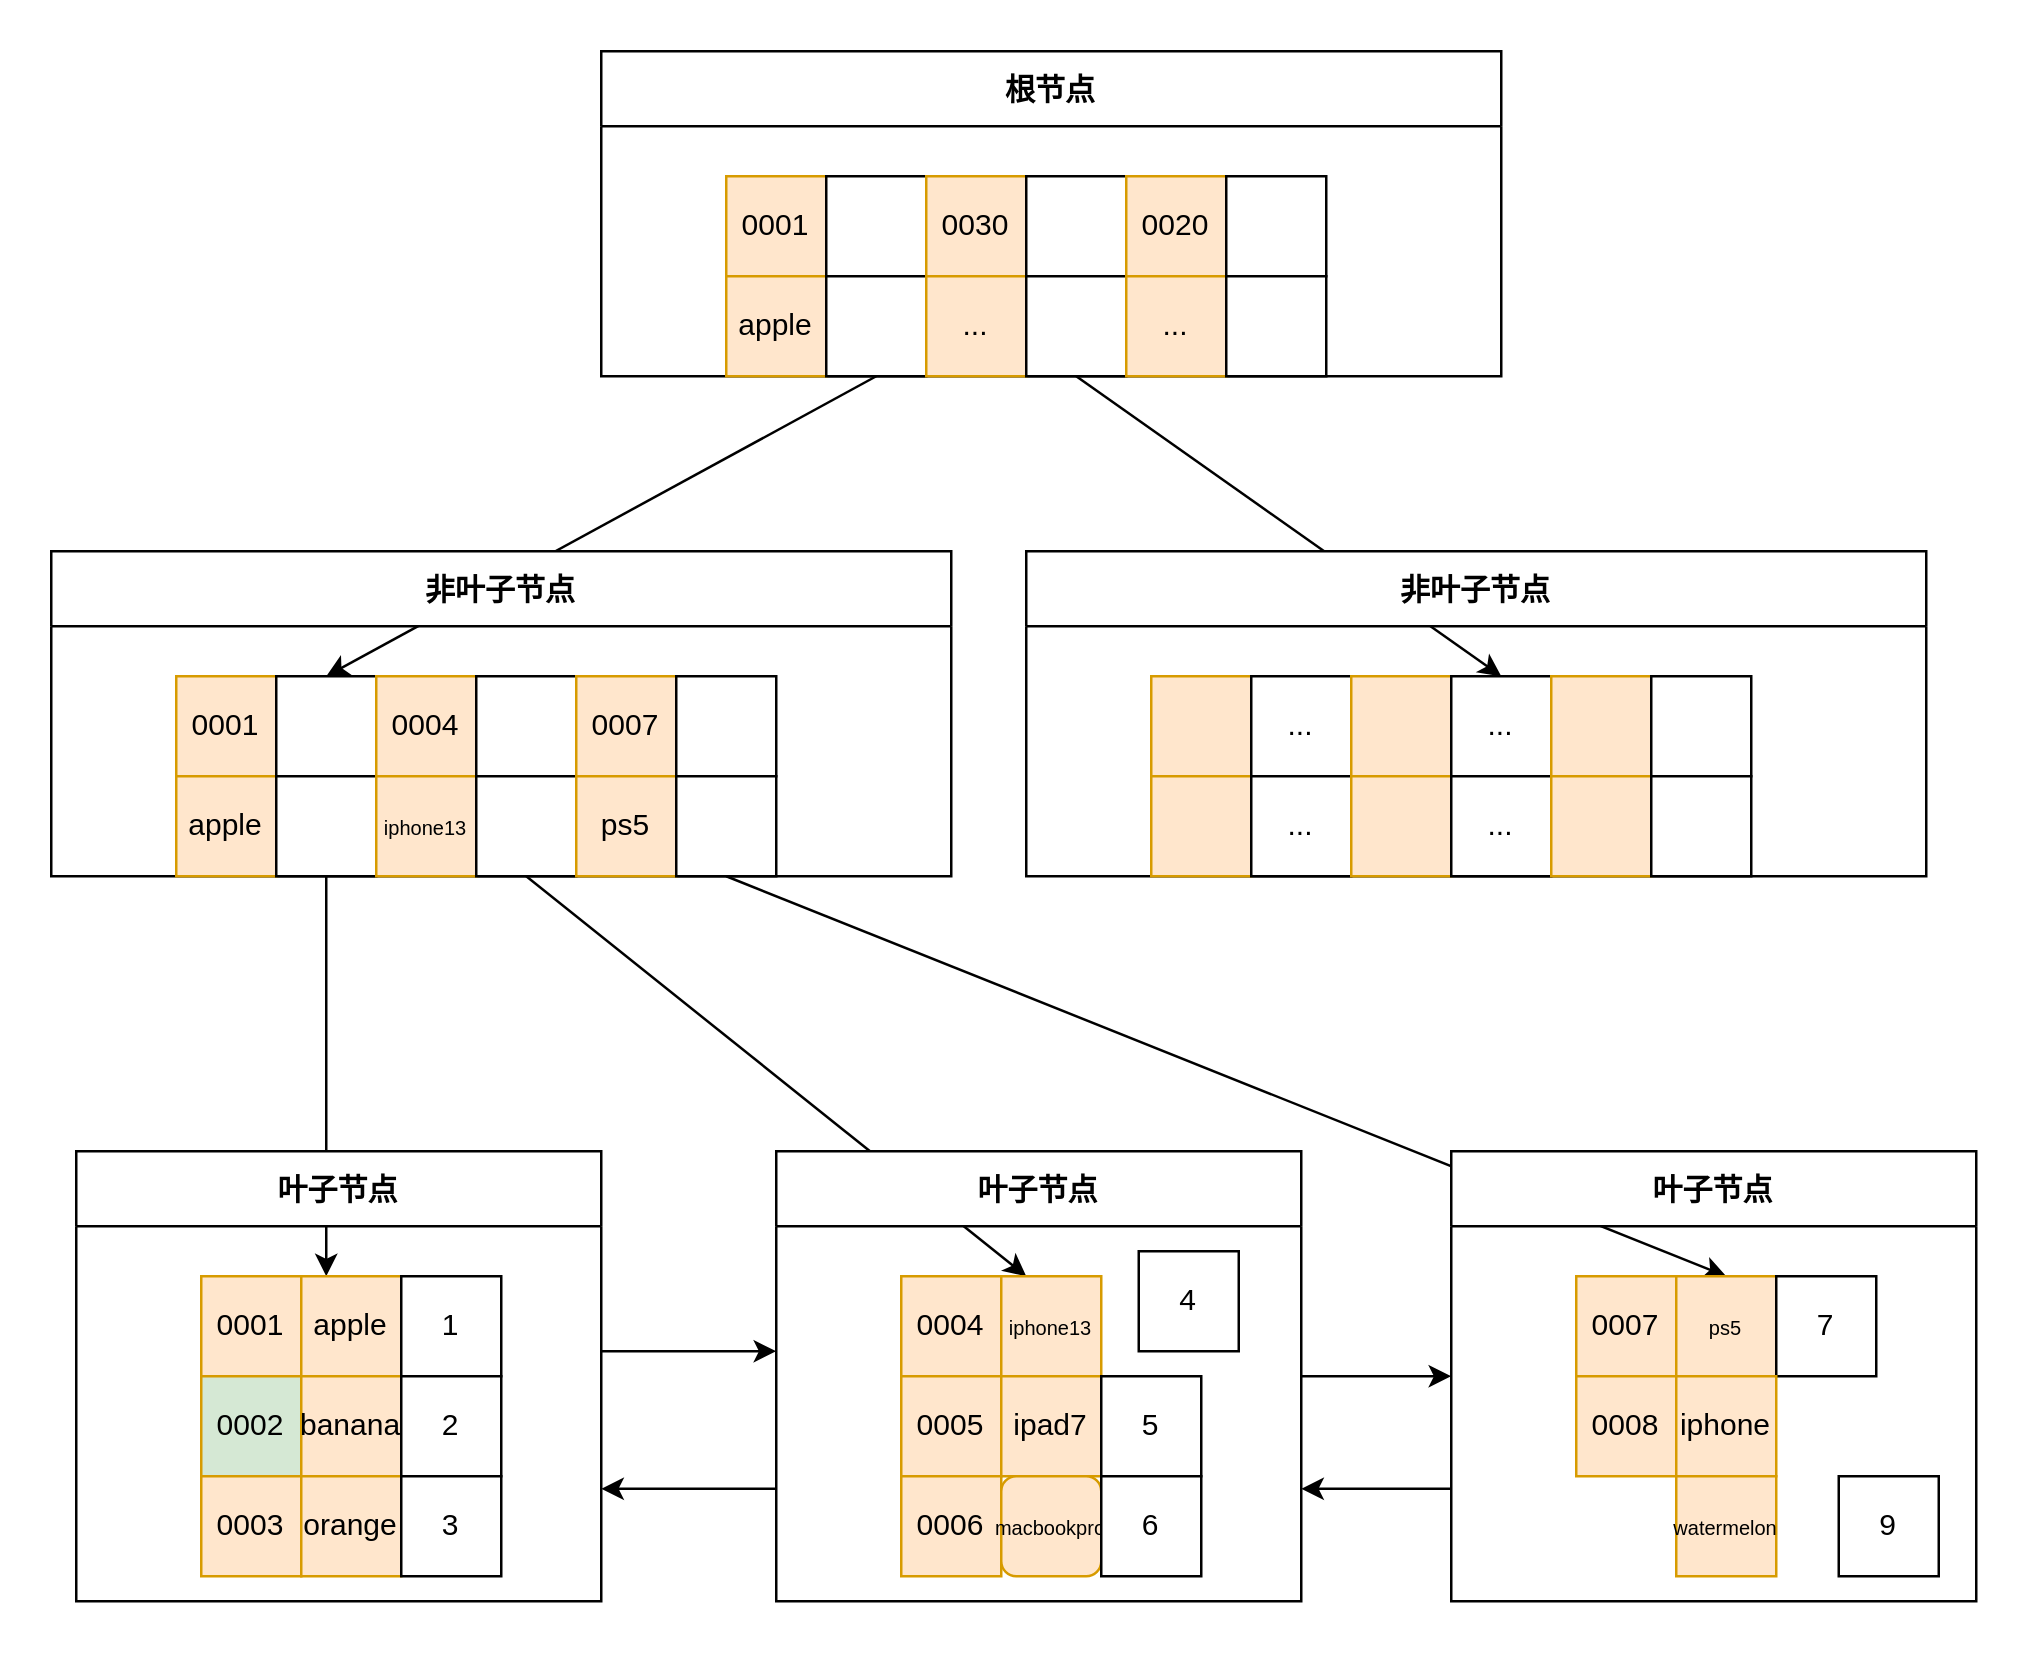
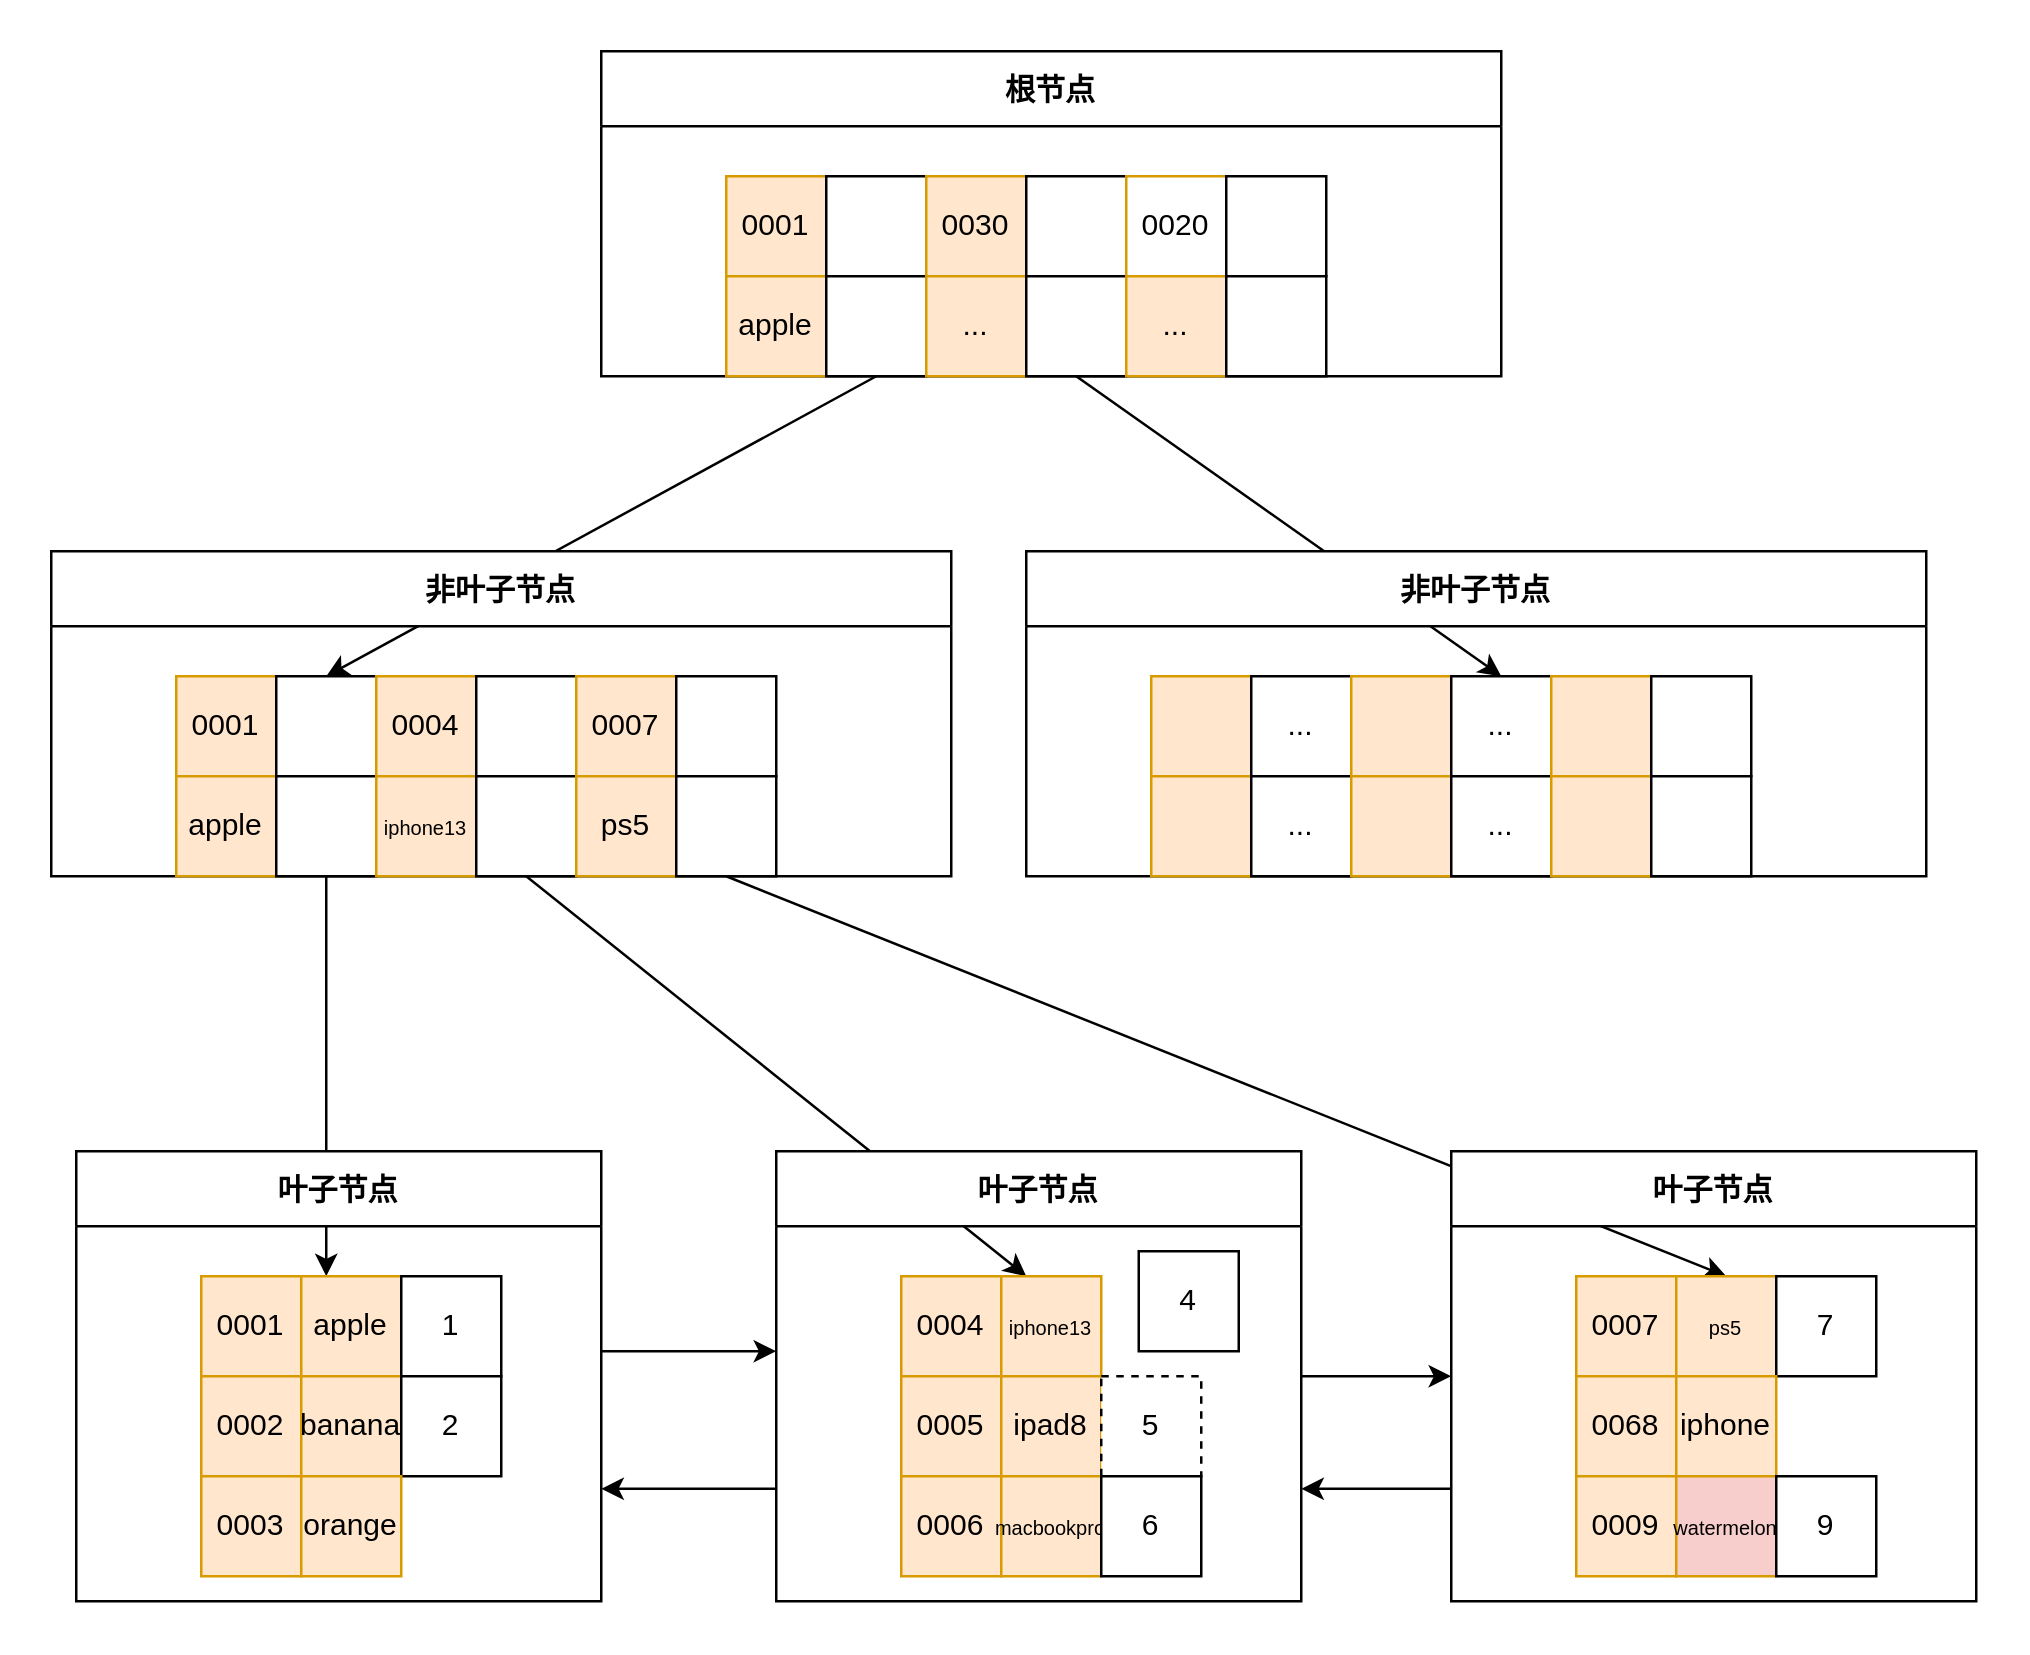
node "0020": fillcolor #ffe6cc -> #ffffff
node "0002": fillcolor #d5e8d4 -> #ffe6cc
node "ipad7": label "ipad7" -> "ipad8"
node "5": style solid -> dashed
node "0008": label "0008" -> "0068"
node "3": removed
node "macbookpro": shape rounded rectangle -> rectangle
node "0009": added
node "watermelon": fillcolor #ffe6cc -> #f8cecc
node "9": moved (1889, 1526) -> (1826, 1526)
